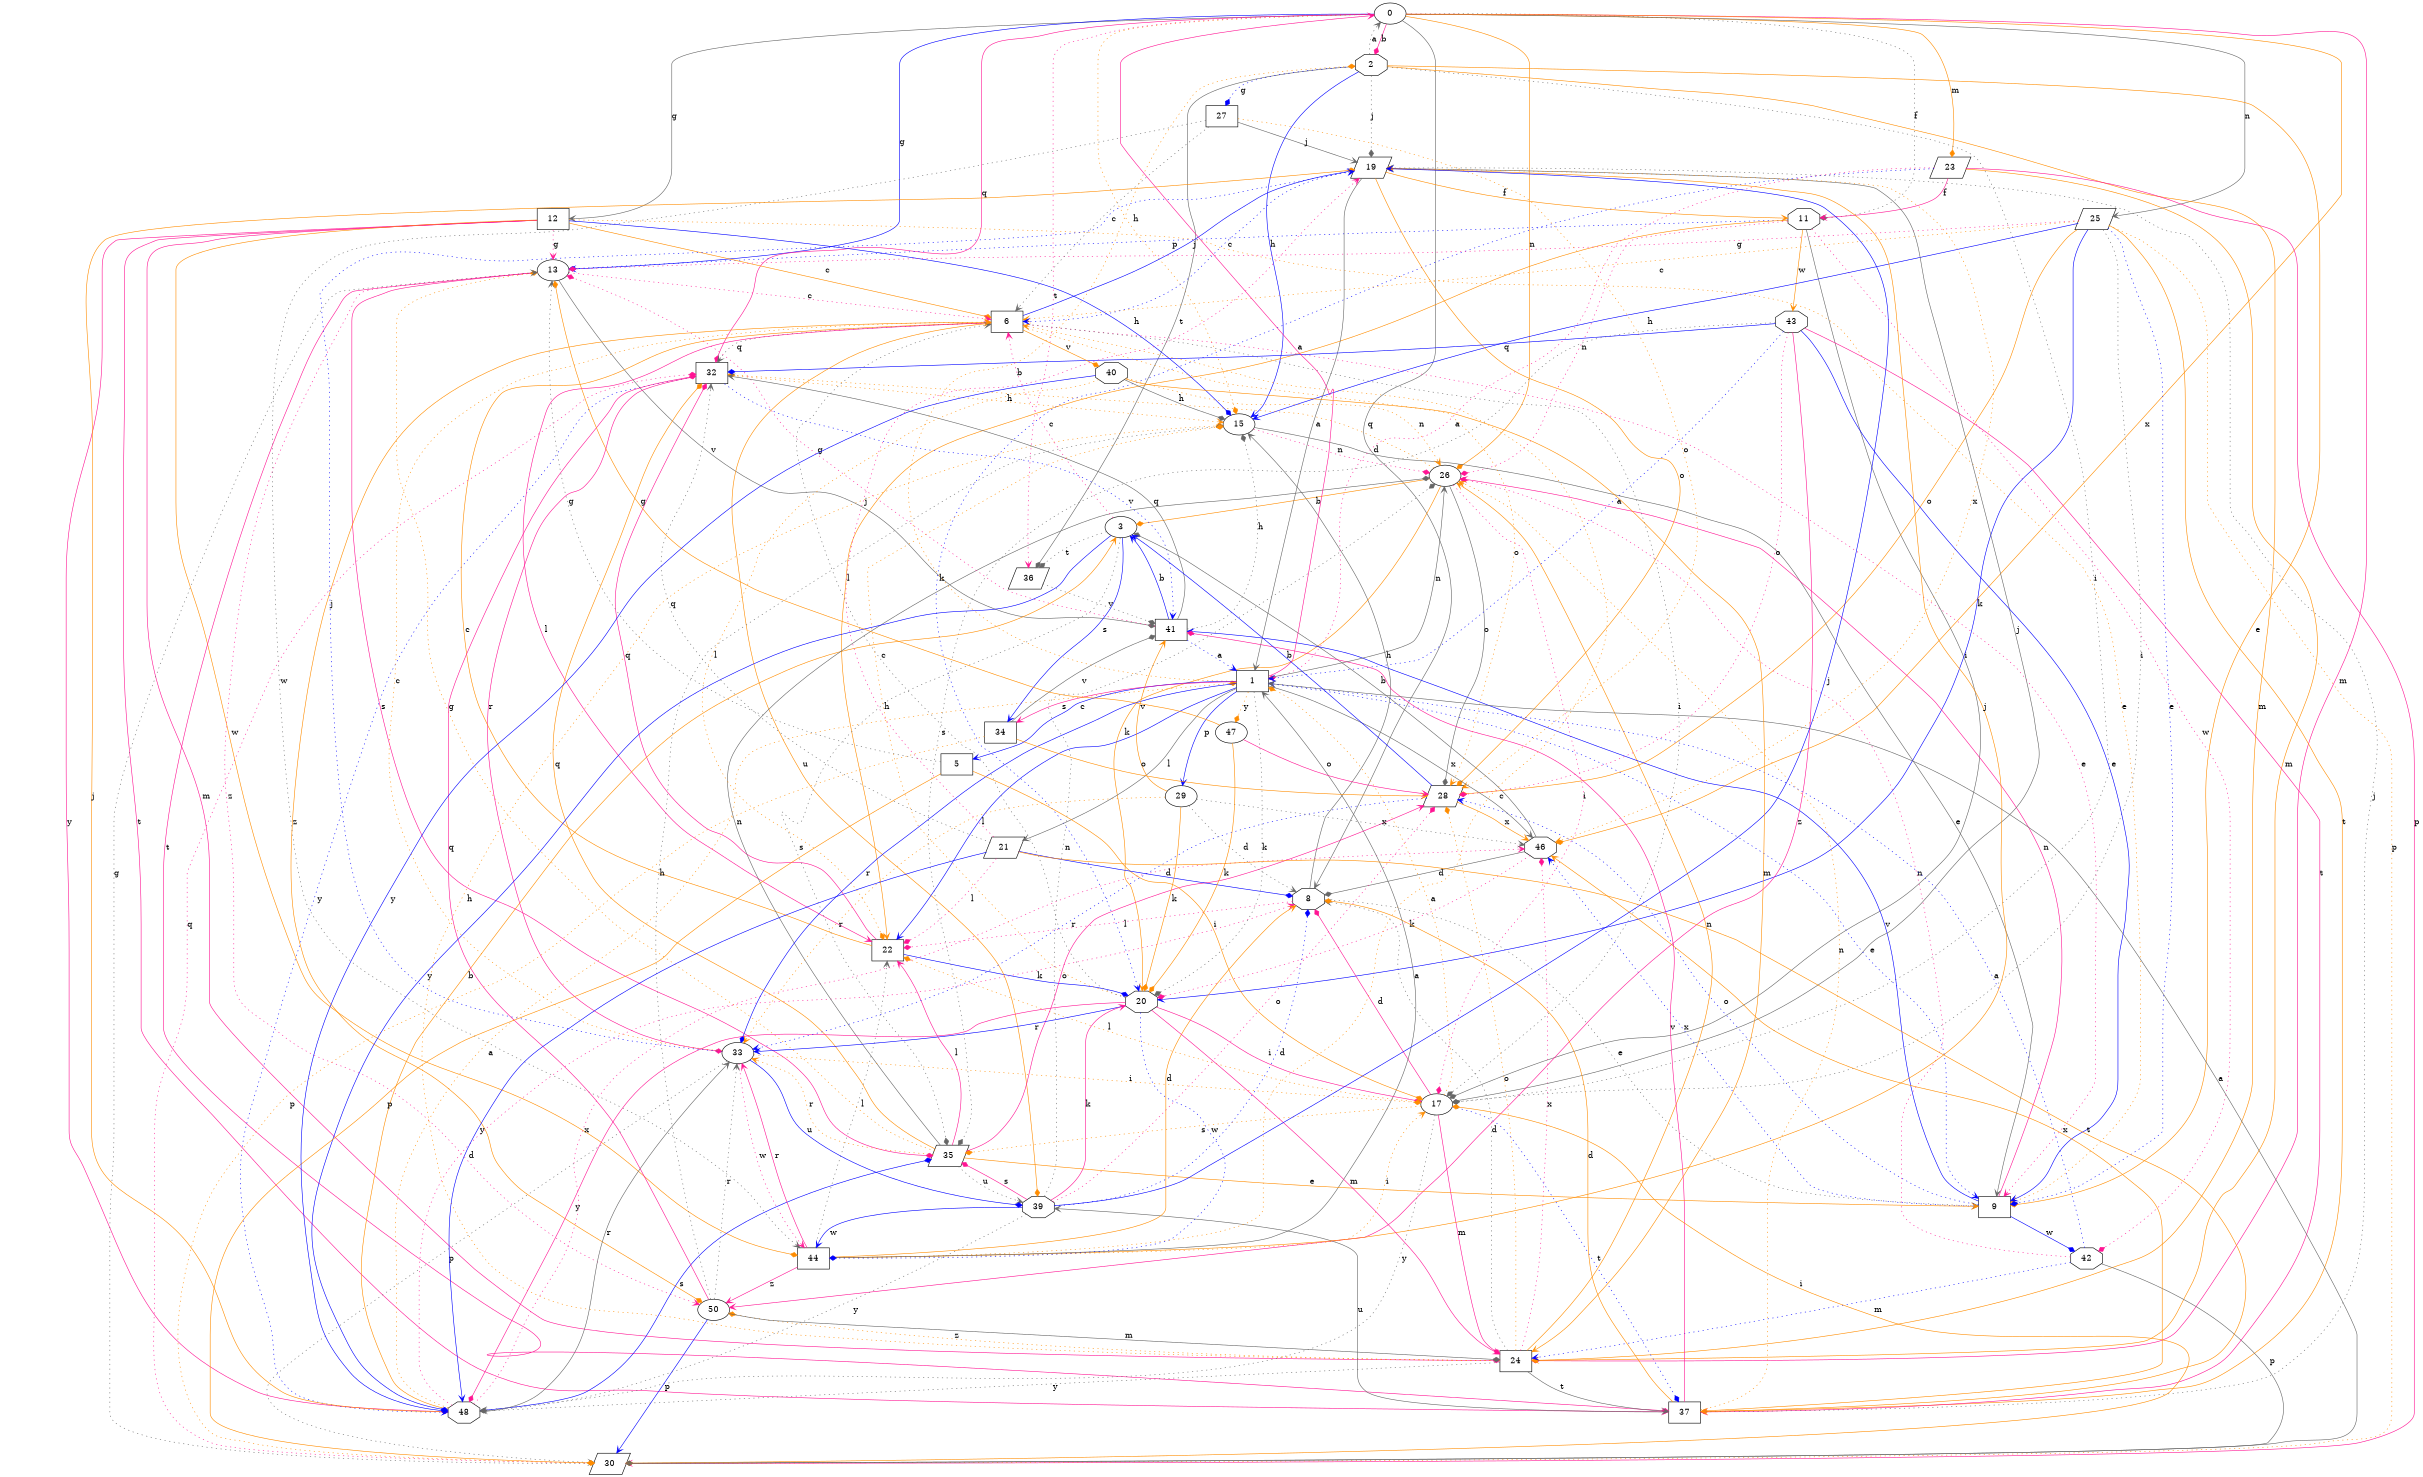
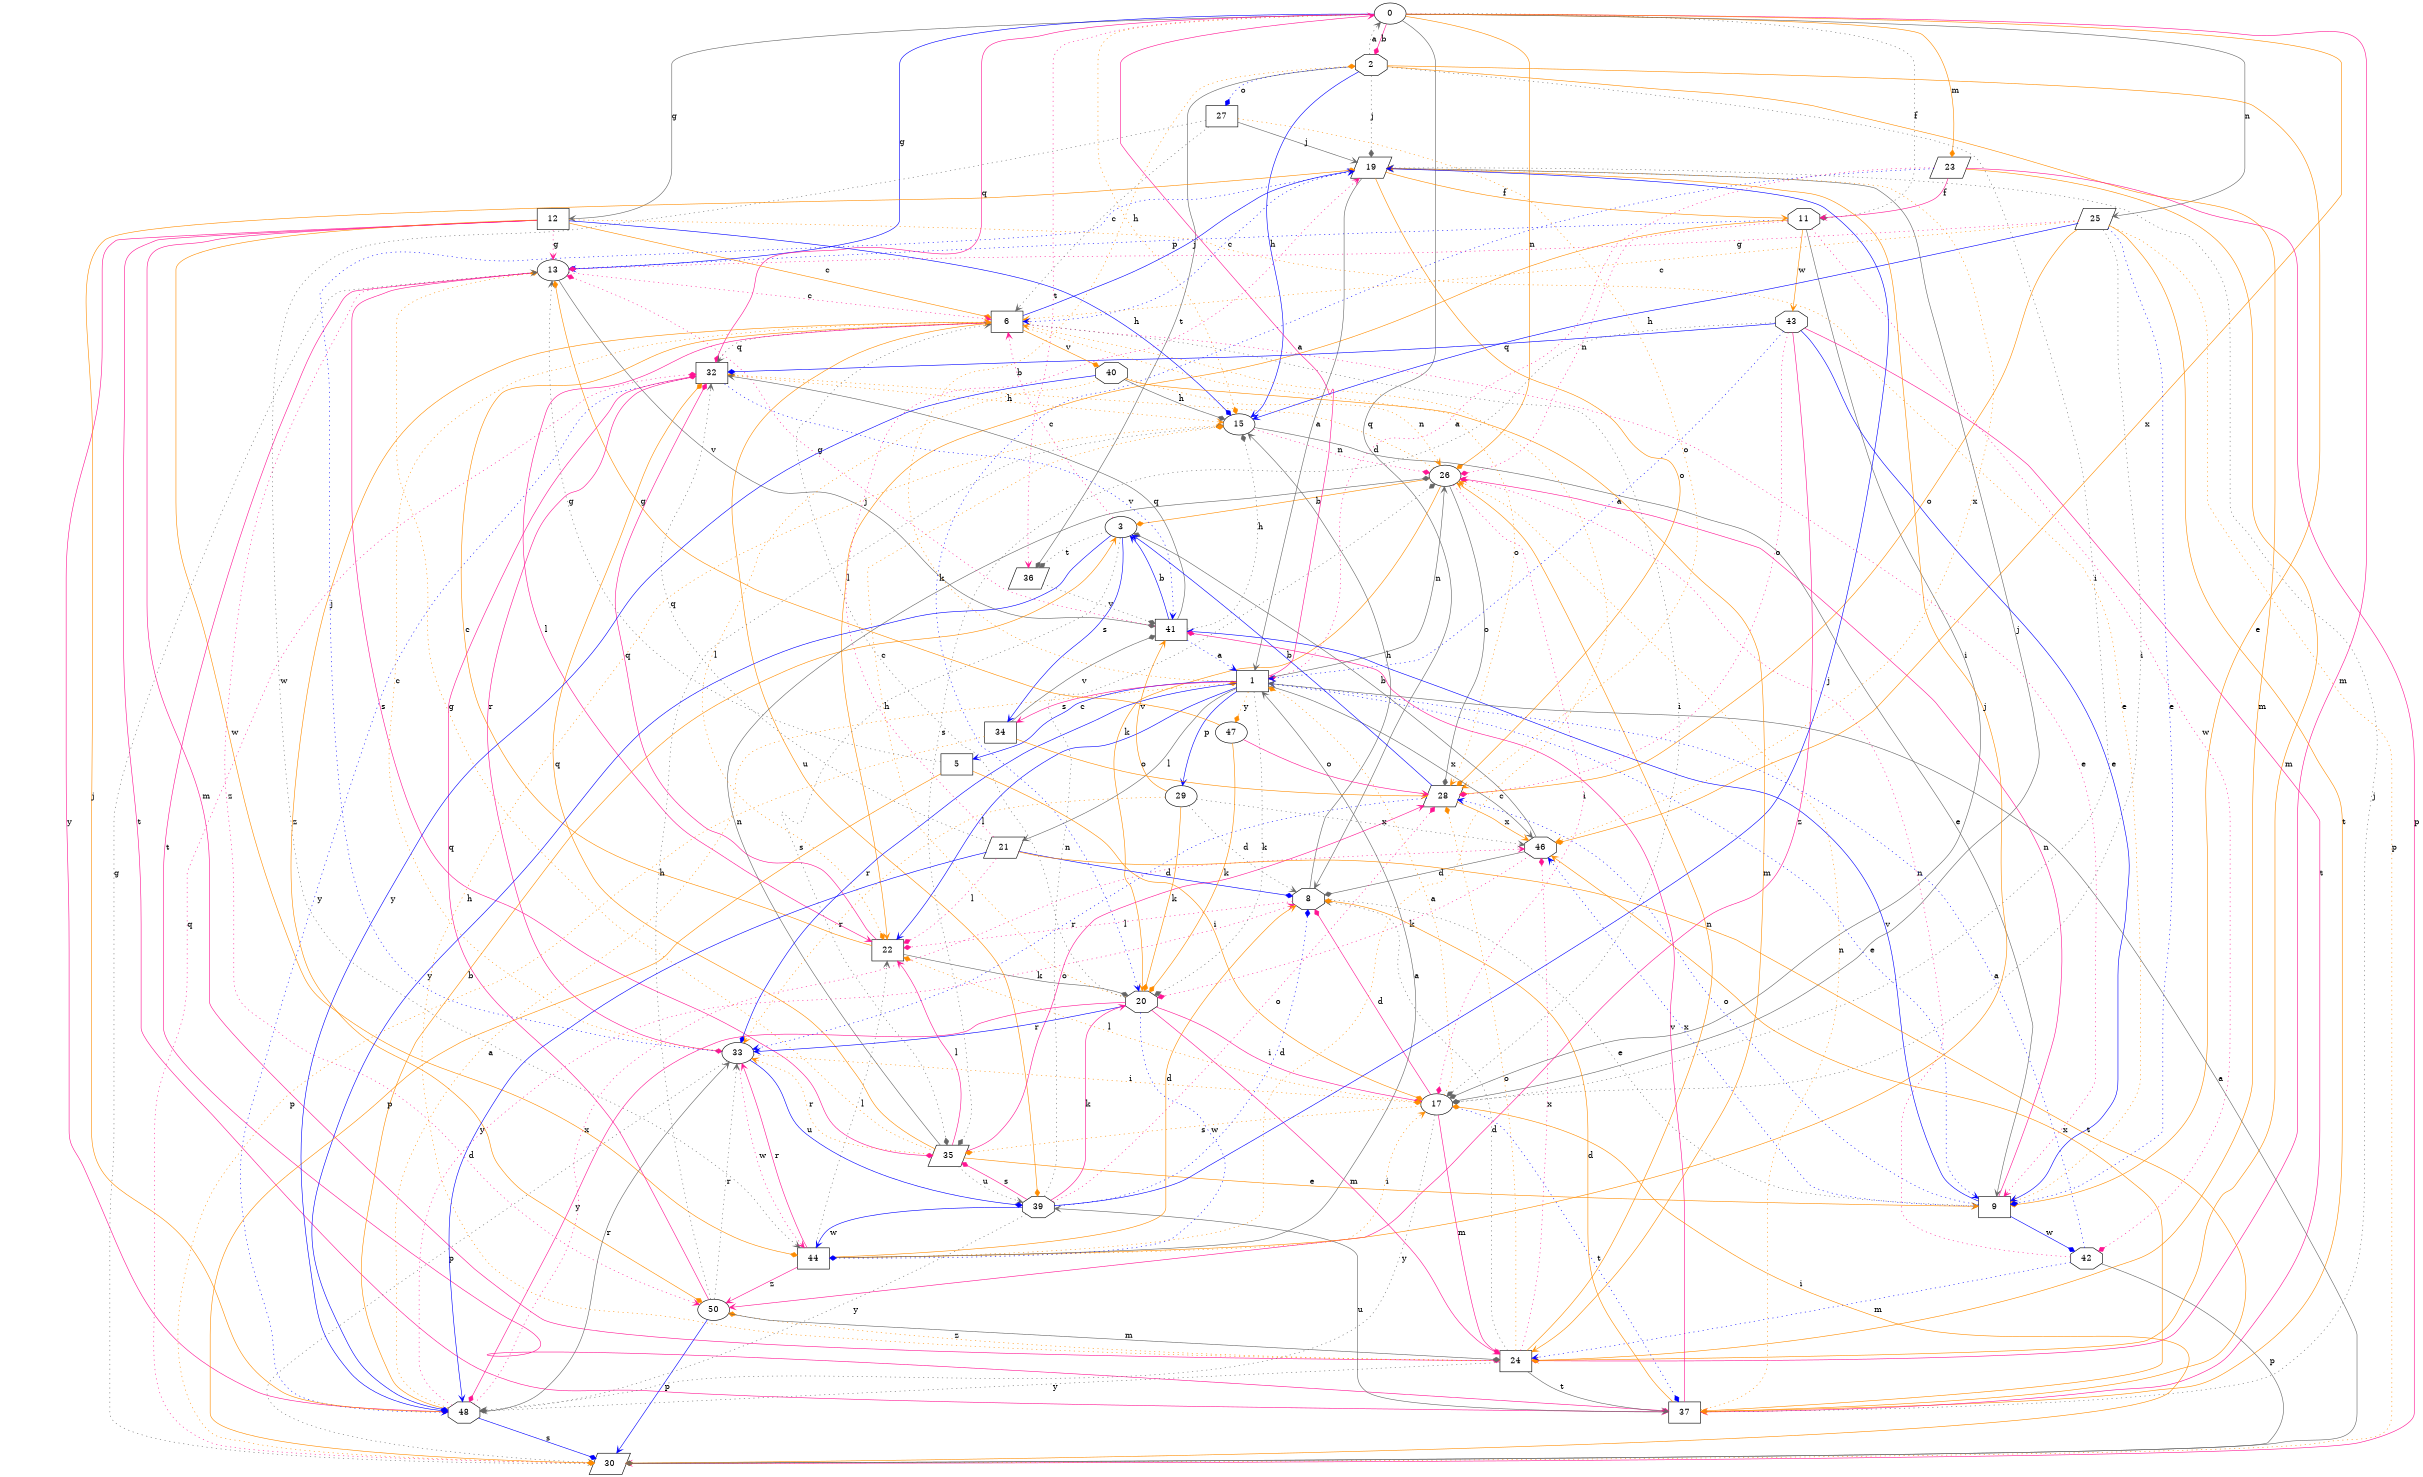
edge "2" -> "27": label "g" -> "o"
edge "25" -> "20": removed, label "k"
edge "22" -> "20": color blue -> gray40
edge "48" -> "35": now "48" -> "30"
